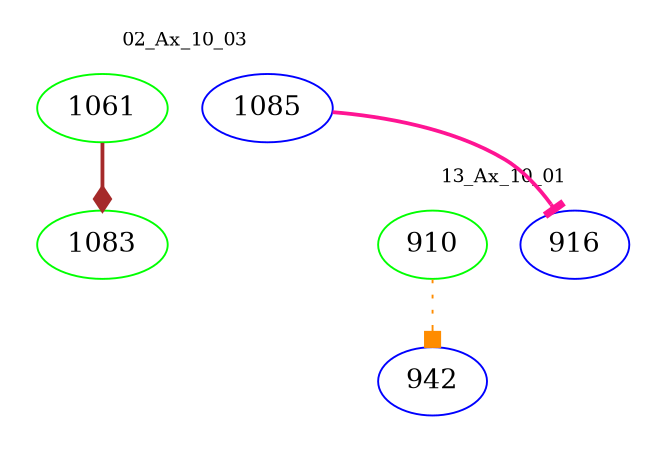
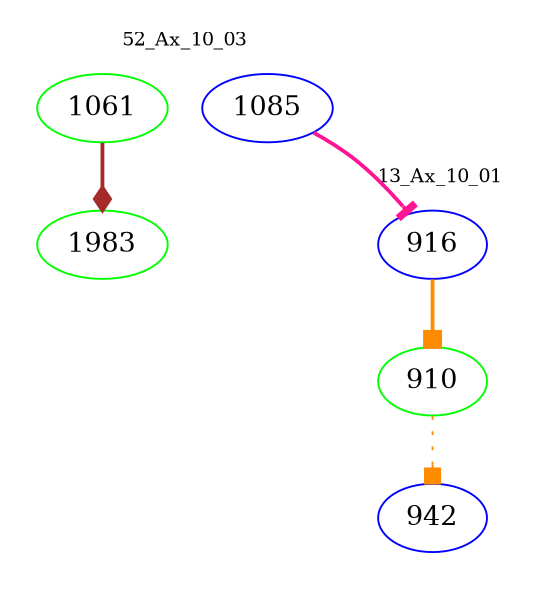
cluster "02_Ax_10_03": label "02_Ax_10_03" -> "52_Ax_10_03"
node "1083": label "1083" -> "1983"
edge "916" -> "910": added
